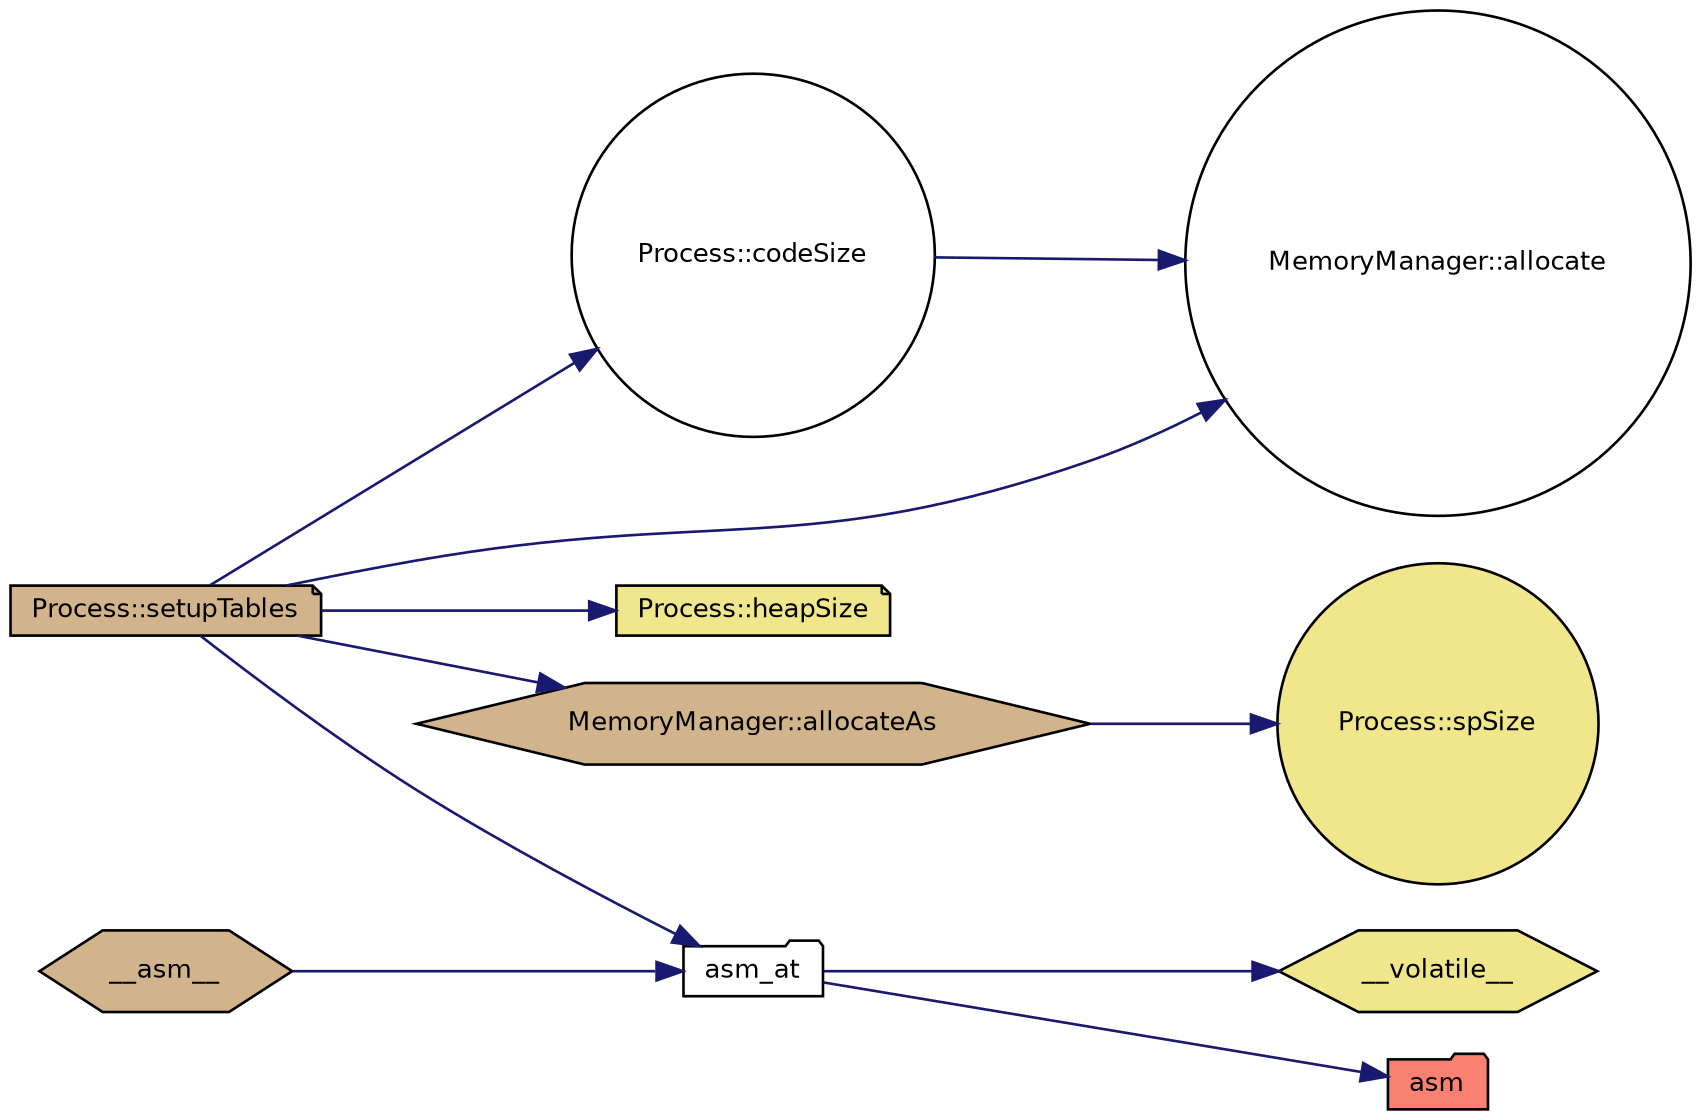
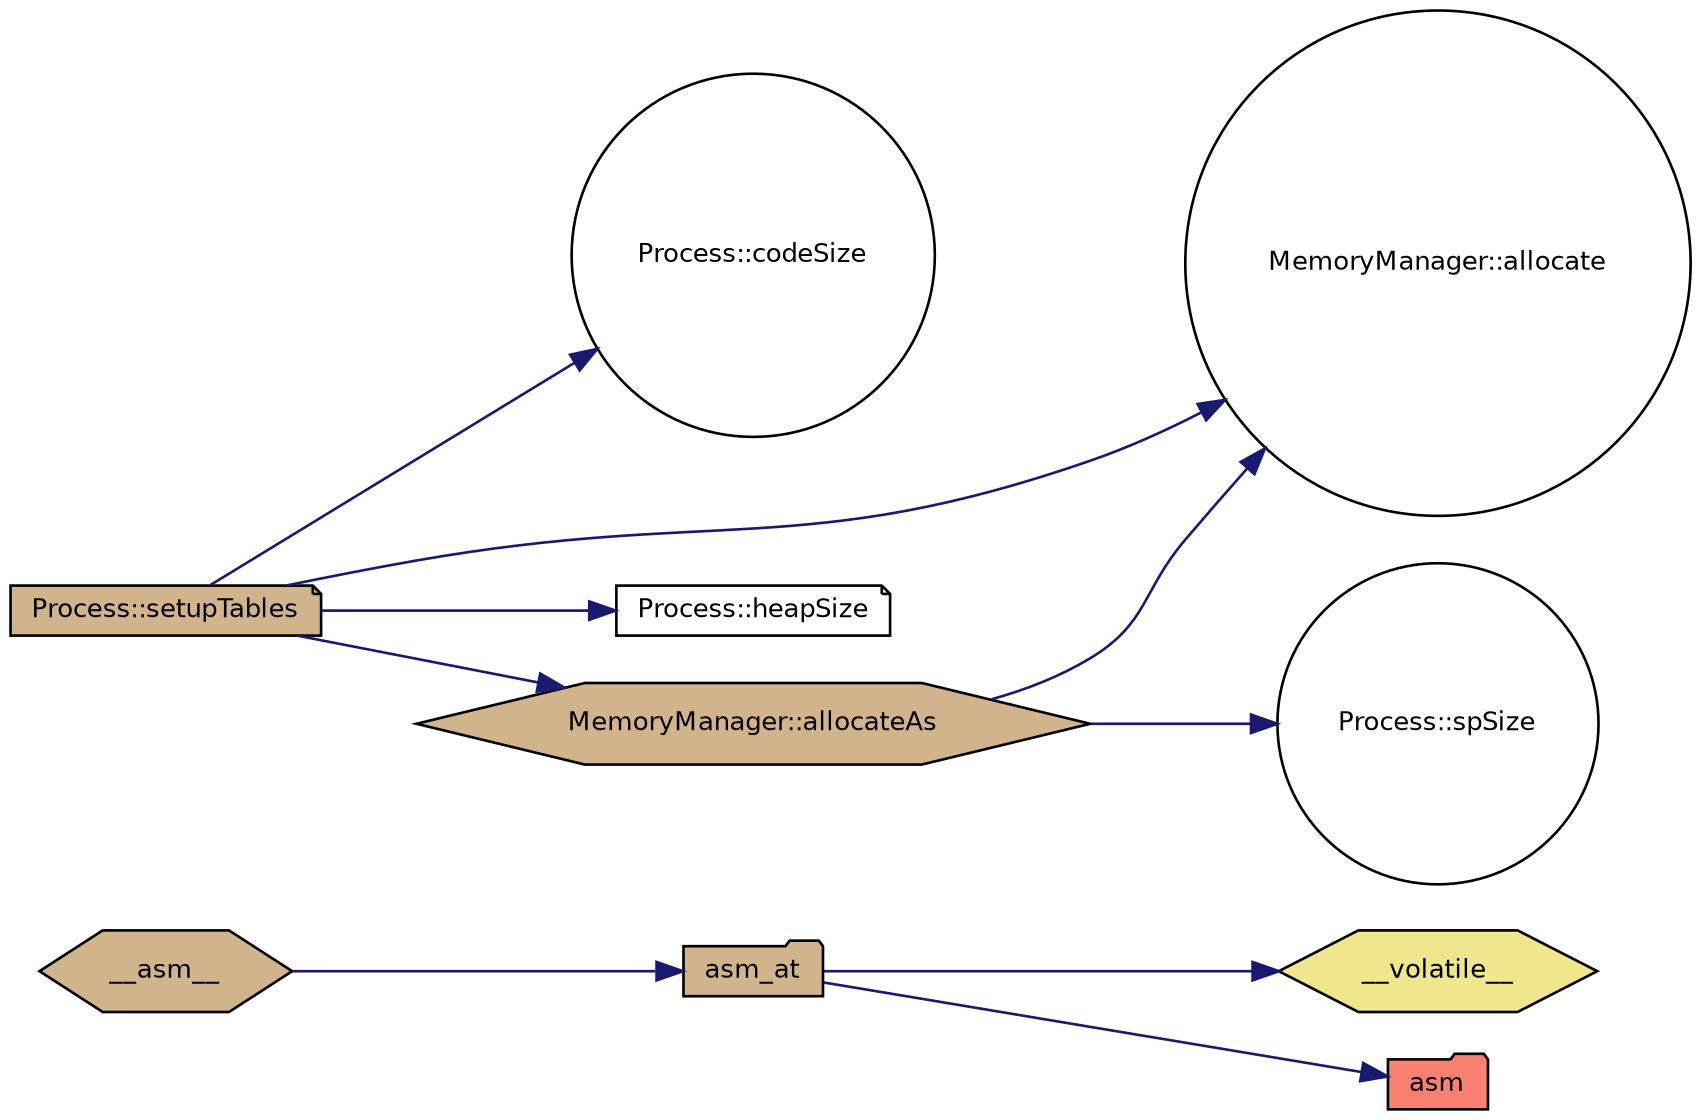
edge "Process::codeSize" -> "MemoryManager::allocate": now "MemoryManager::allocateAs" -> "MemoryManager::allocate"
node "Process::heapSize": fillcolor khaki -> white
node "Process::spSize": fillcolor khaki -> white
edge "Process::setupTables" -> "asm_at": removed
node "asm_at": fillcolor white -> tan
